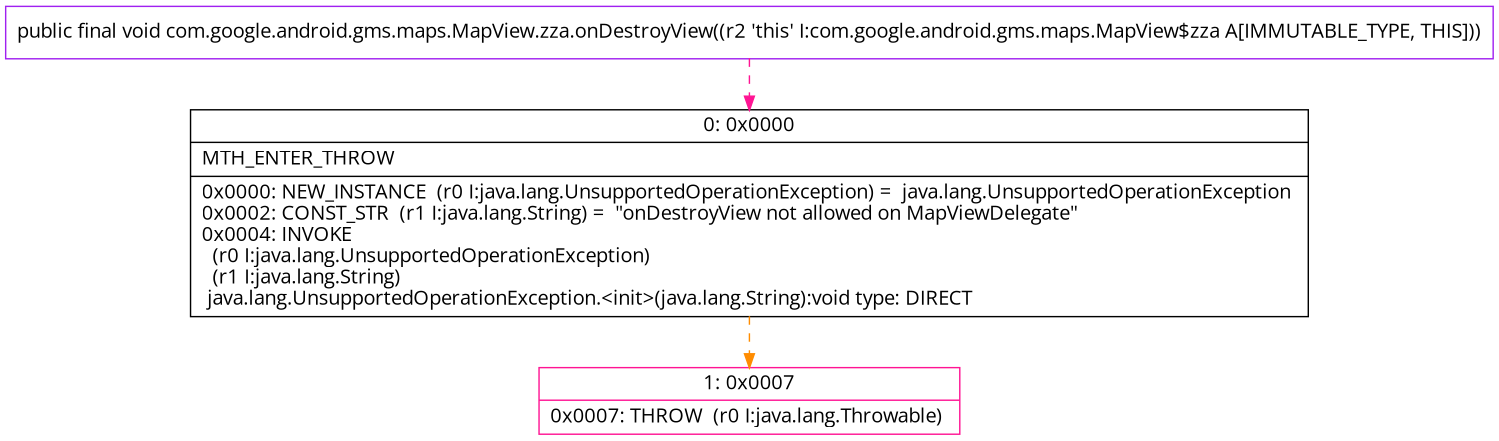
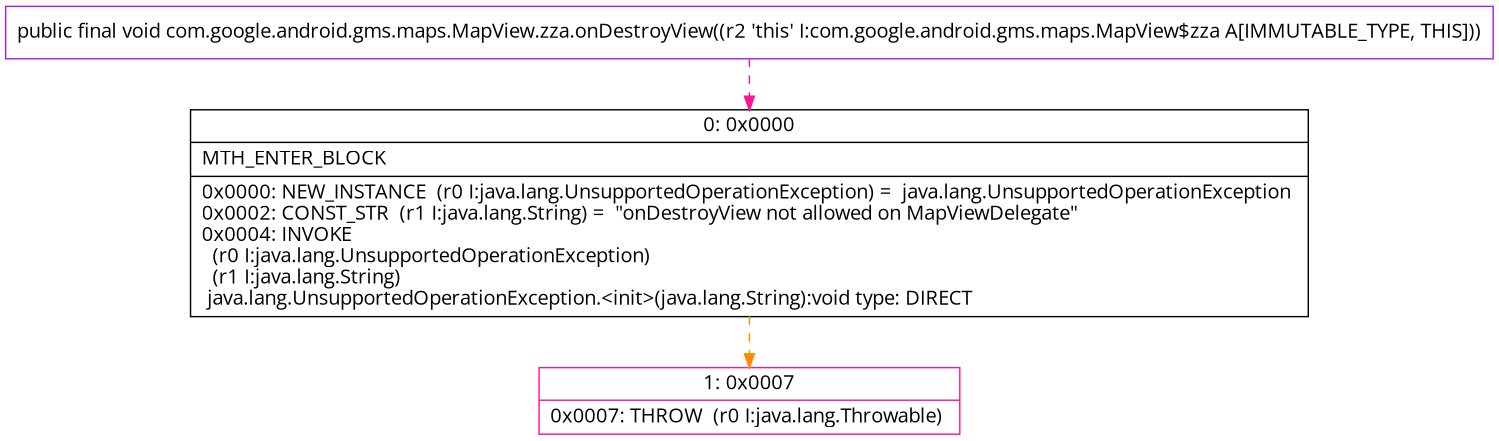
node "0: 0x0000": text "MTH_ENTER_THROW" -> "MTH_ENTER_BLOCK"
